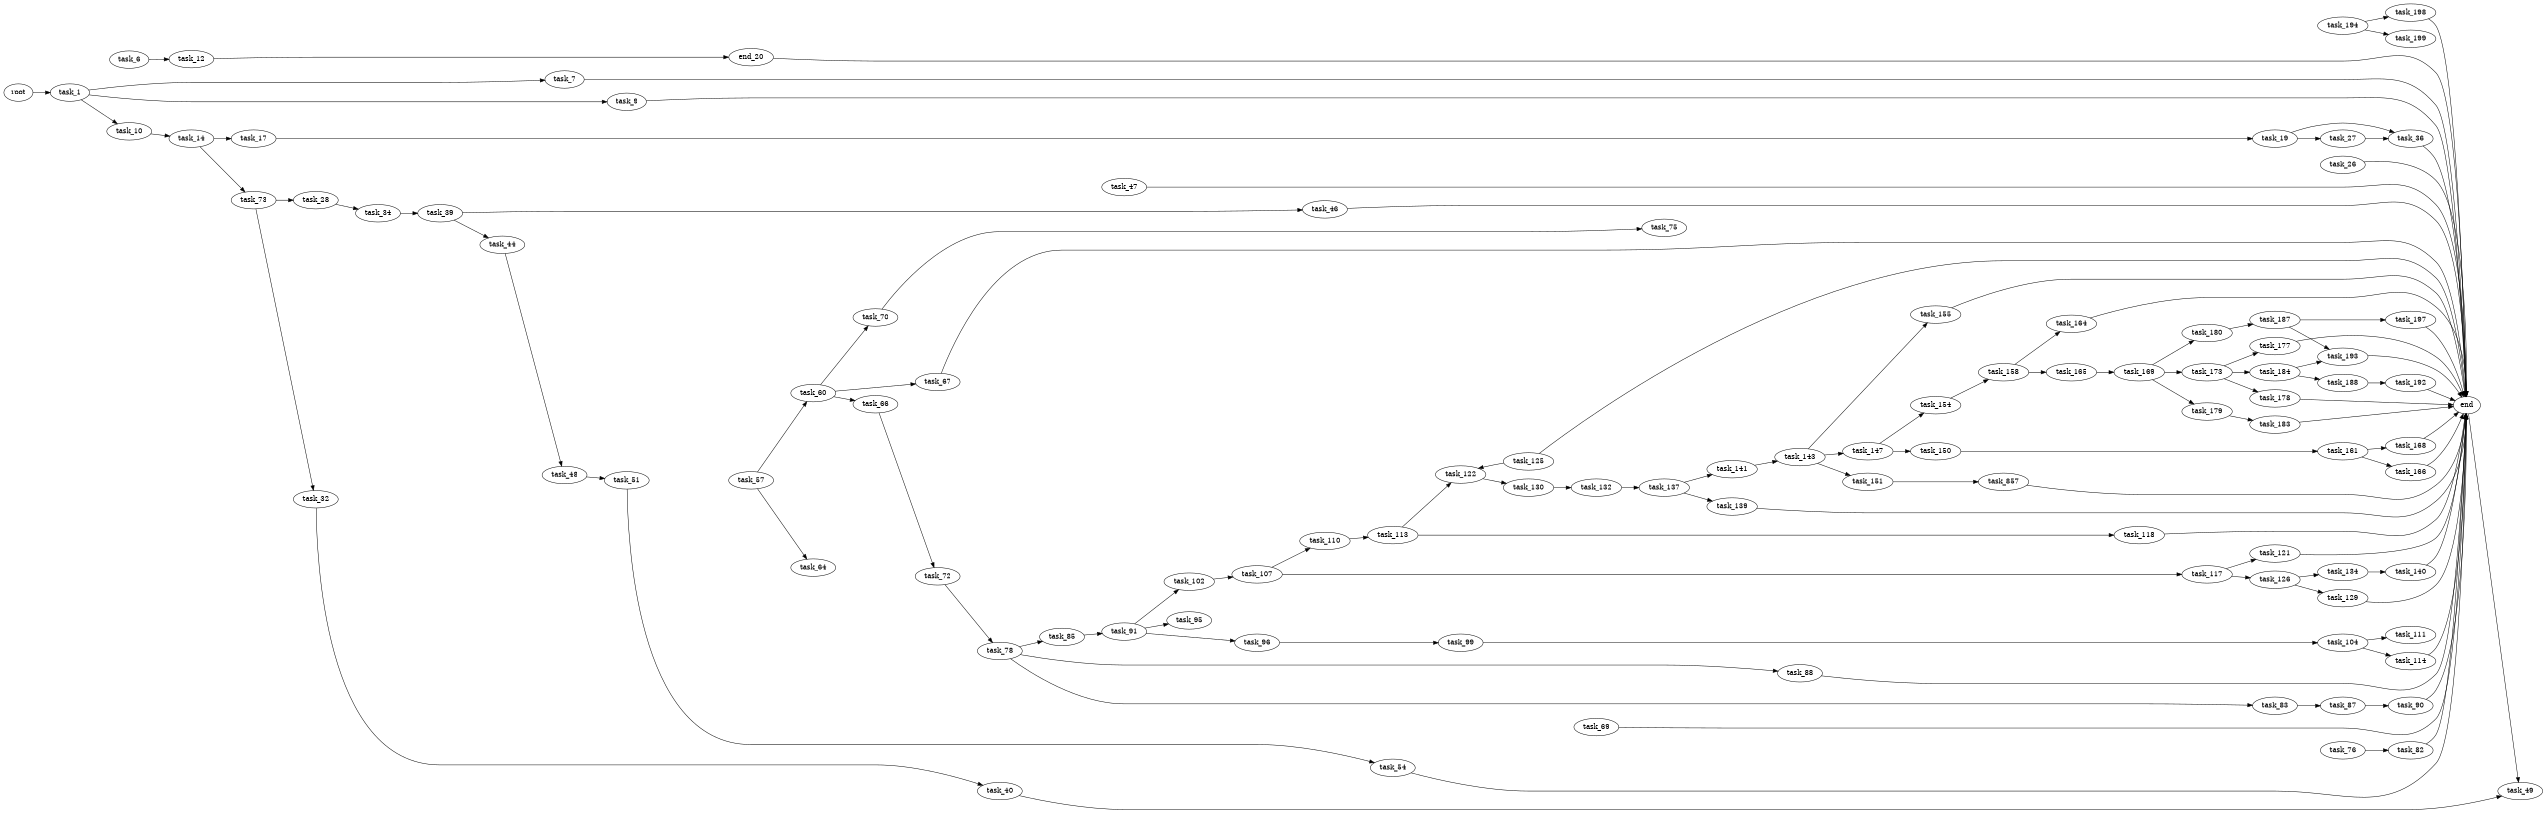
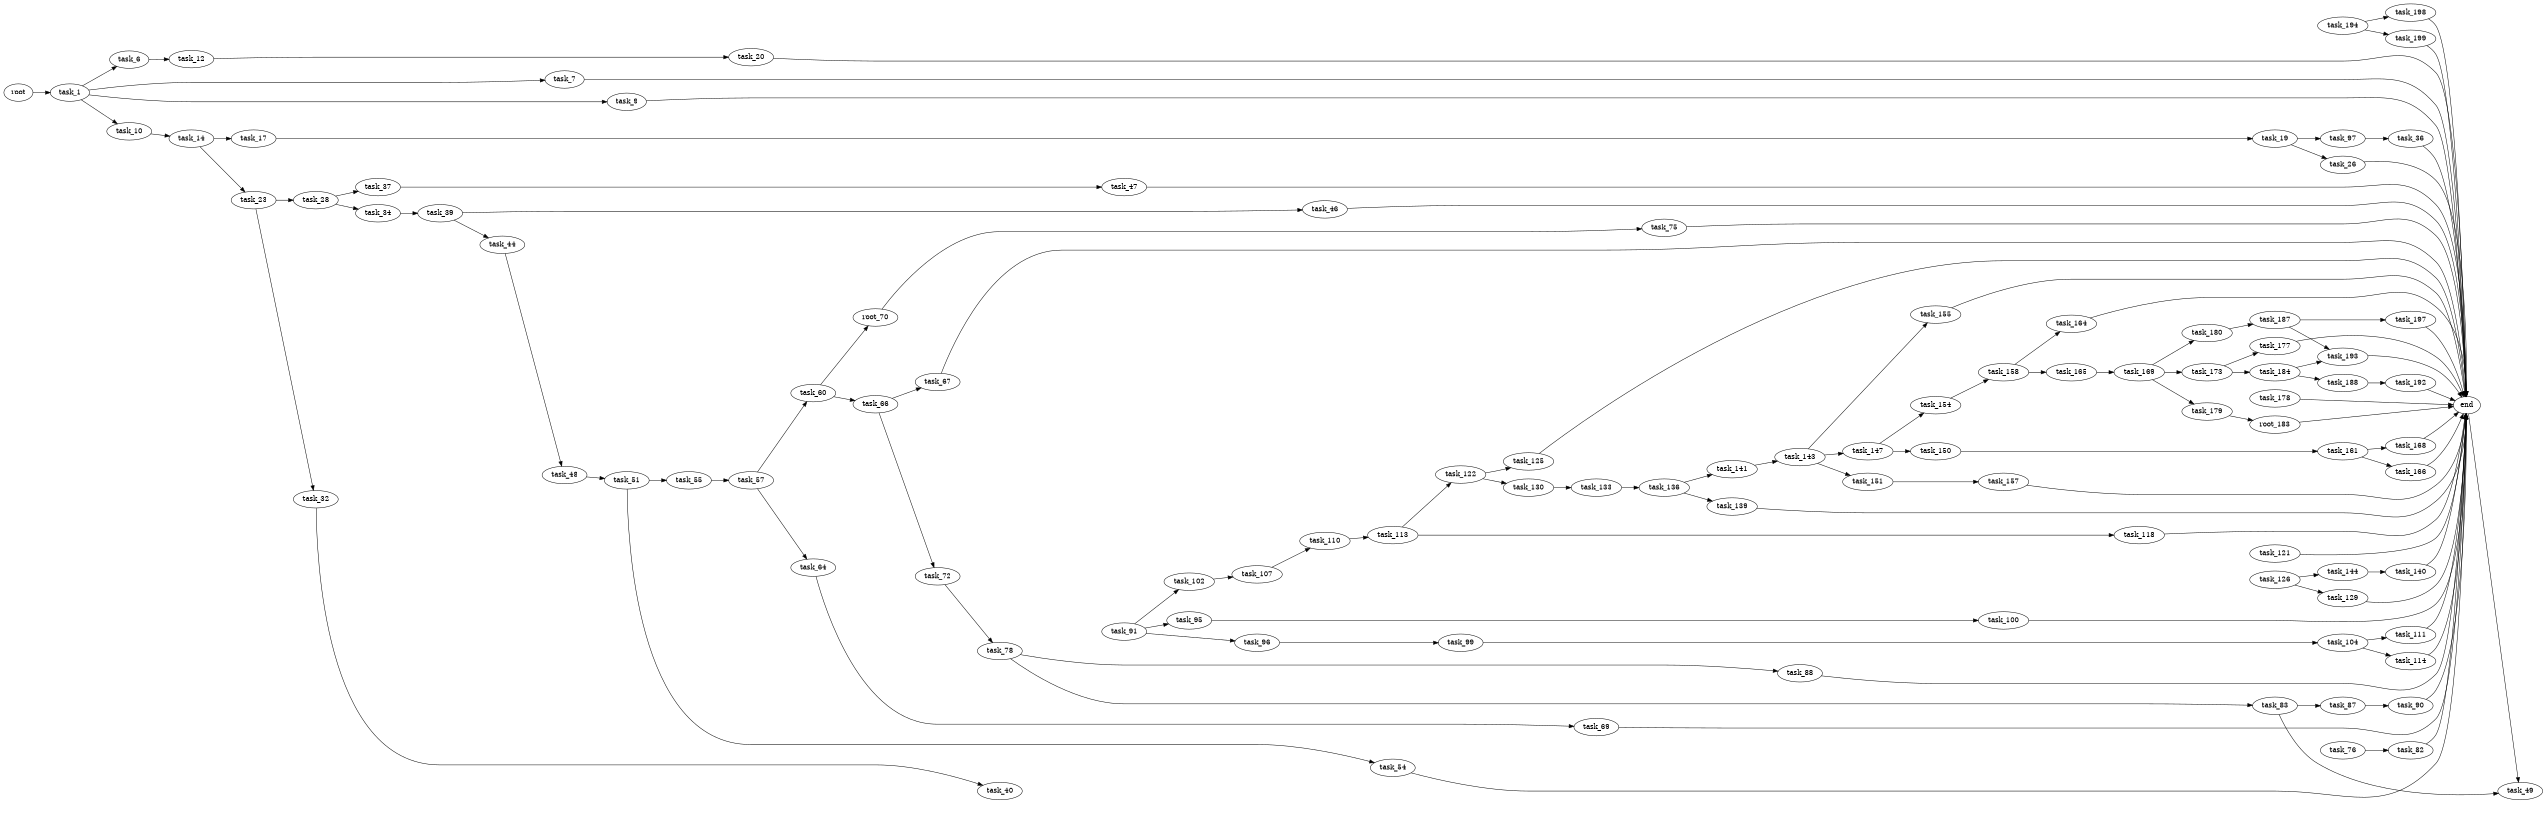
node "end_20": label "end_20" -> "task_20"
edge "task_1" -> "task_6": added
edge "task_19" -> "task_36": now "task_19" -> "task_26"
node "task_27": label "task_27" -> "task_97"
node "task_37": added
node "task_73": label "task_73" -> "task_23"
edge "task_199" -> "end": added
edge "task_75" -> "end": added
node "task_70": label "task_70" -> "root_70"
edge "task_173" -> "task_178": removed
edge "task_60" -> "task_67": now "task_66" -> "task_67"
node "task_183": label "task_183" -> "root_183"
edge "task_125" -> "task_122": reversed
node "task_55": added
node "task_857": label "task_857" -> "task_157"
node "task_132": label "task_132" -> "task_133"
node "task_137": label "task_137" -> "task_136"
edge "task_111" -> "end": added
node "task_134": label "task_134" -> "task_144"
node "task_117": removed
node "task_100": added
node "task_85": removed
edge "task_64" -> "task_69": added
edge "task_40" -> "task_49": now "task_83" -> "task_49"
